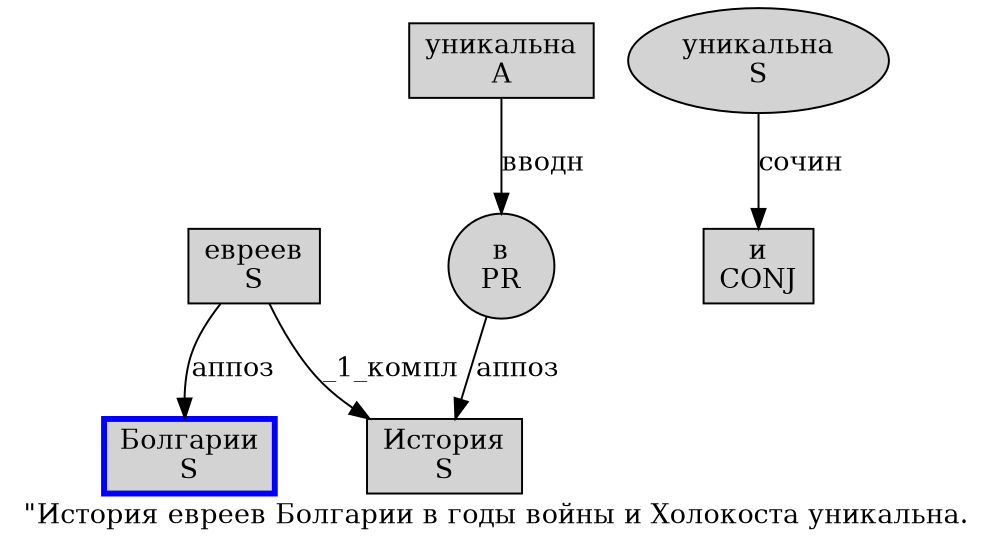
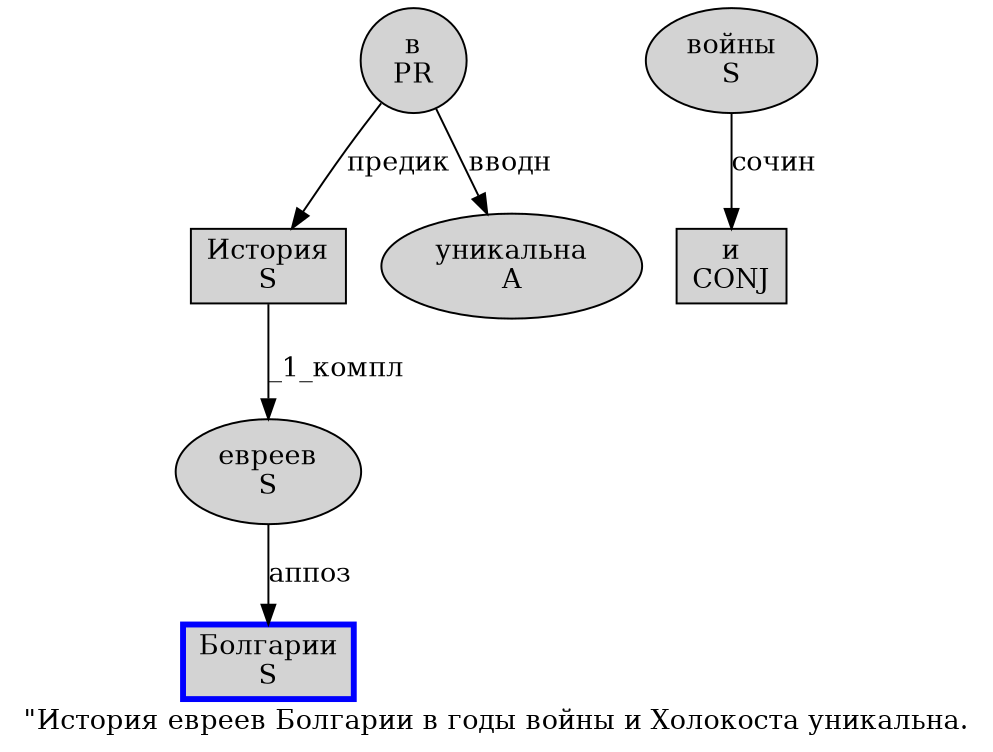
node "уникальна A": shape box -> ellipse
node "уникальна S": label "уникальна S" -> "войны S"
edge "уникальна A" -> "в PR": reversed
node "евреев S": shape box -> ellipse
edge "евреев S" -> "История S": reversed
edge "в PR" -> "История S": label "аппоз" -> "предик"
